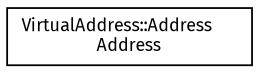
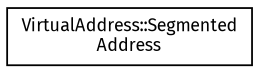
node "VirtualAddress::Address Address": label "VirtualAddress::Address Address" -> "VirtualAddress::Segmented Address"
